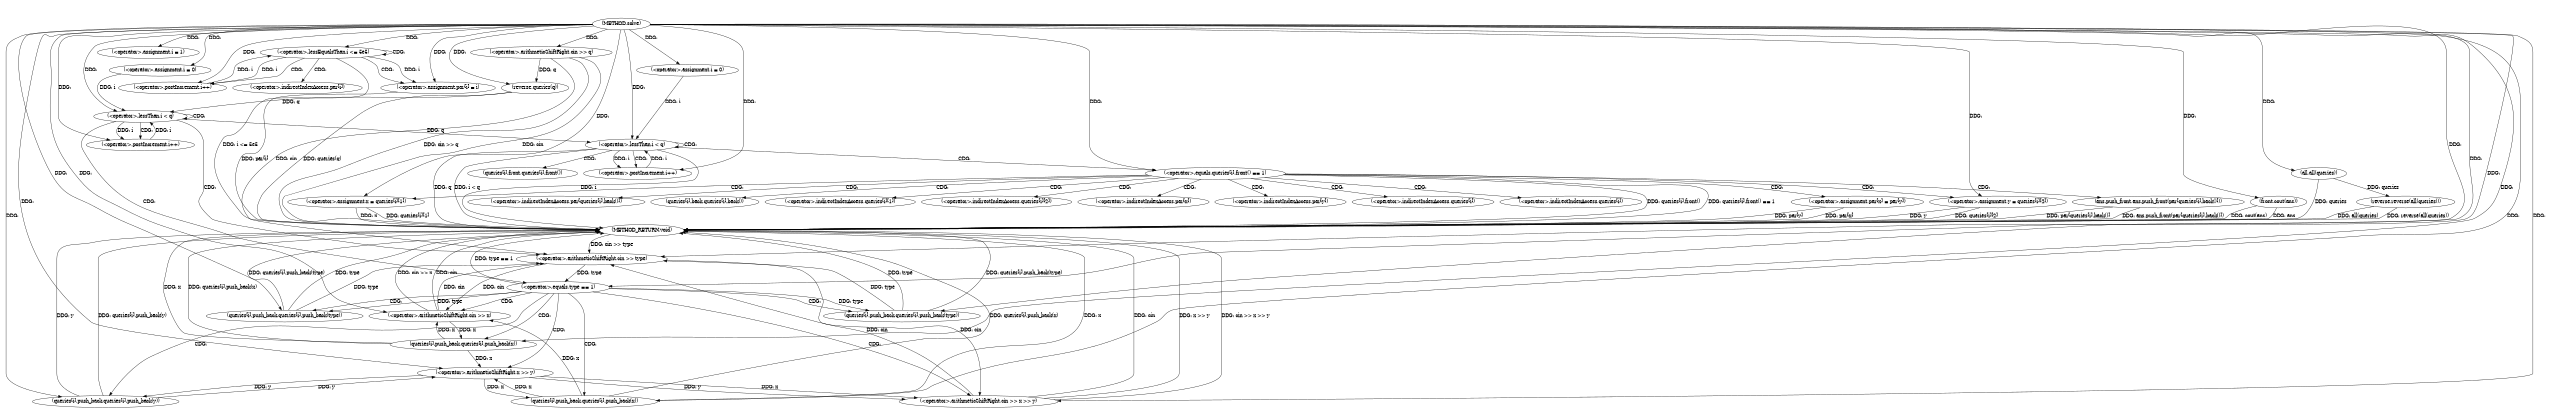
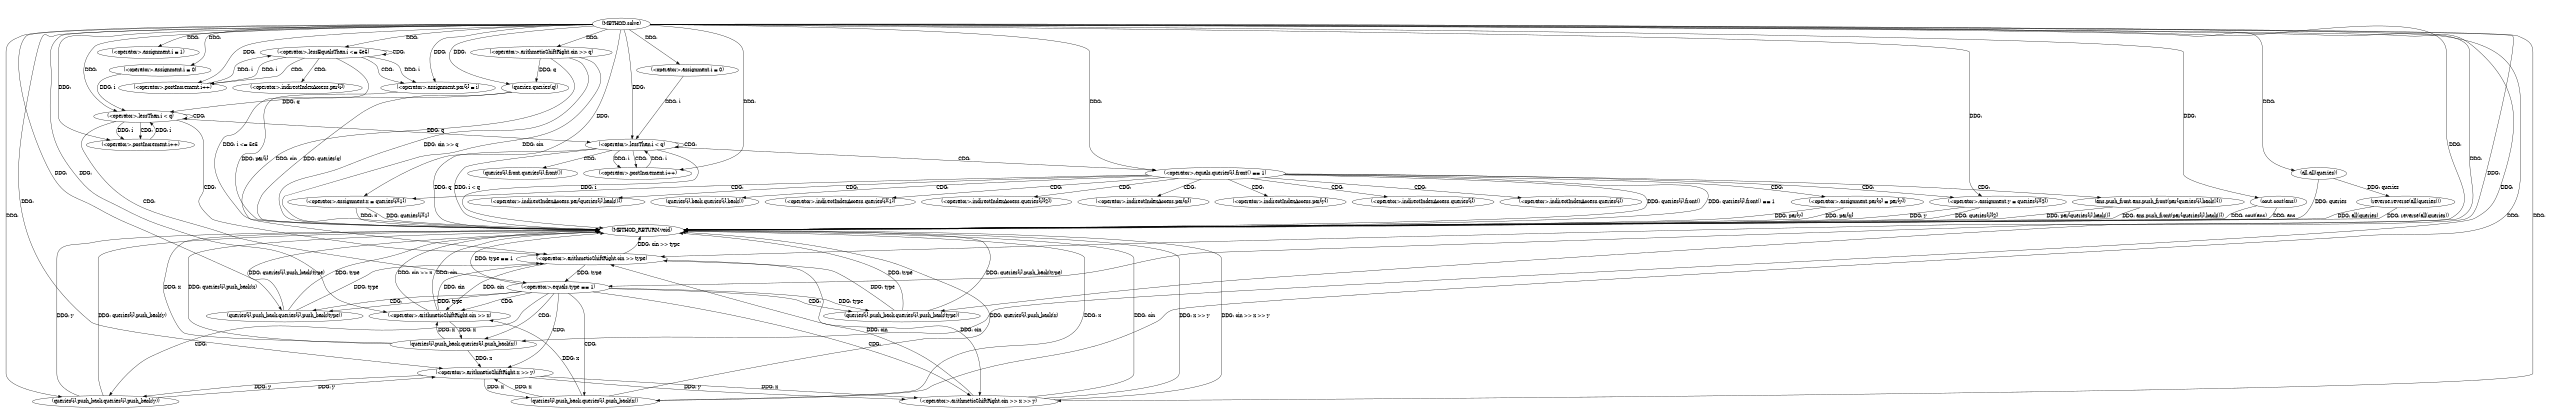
node "(reverse,queries(q))": label "(reverse,queries(q))" -> "(queries,queries(q))"
node "(front,cout(ans))": label "(front,cout(ans))" -> "(cout,cout(ans))"
edge "(METHOD_RETURN,void)" -> "(<operator>.arithmeticShiftRight,cin >> type)": reversed
